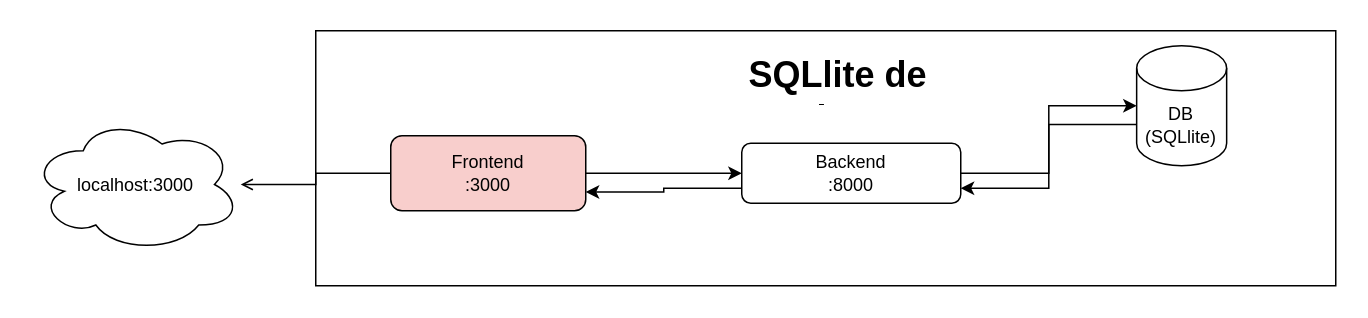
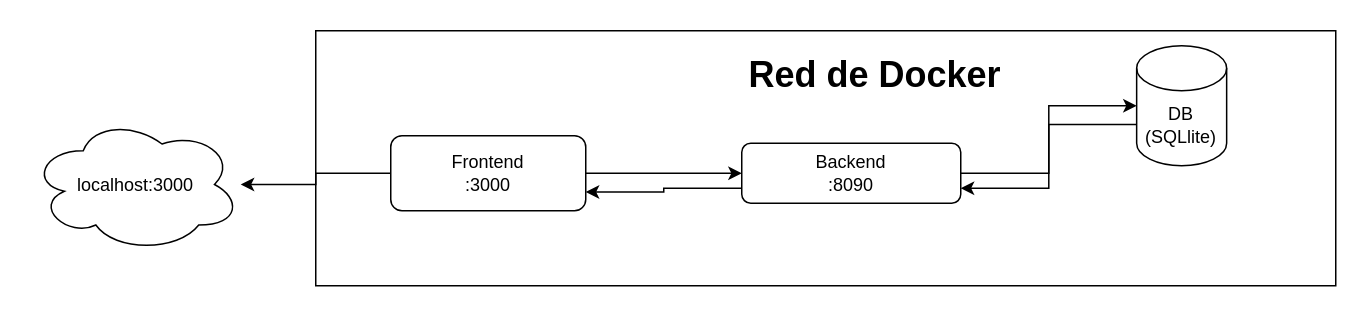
node "SQLlite de Docker": label "SQLlite de Docker" -> "Red de Docker"
node "Frontend :3000": fillcolor #f8cecc -> #ffffff
node "Backend :8000": label "Backend :8000" -> "Backend :8090"
edge "Frontend :3000" -> "localhost:3000": arrowhead open -> classic
